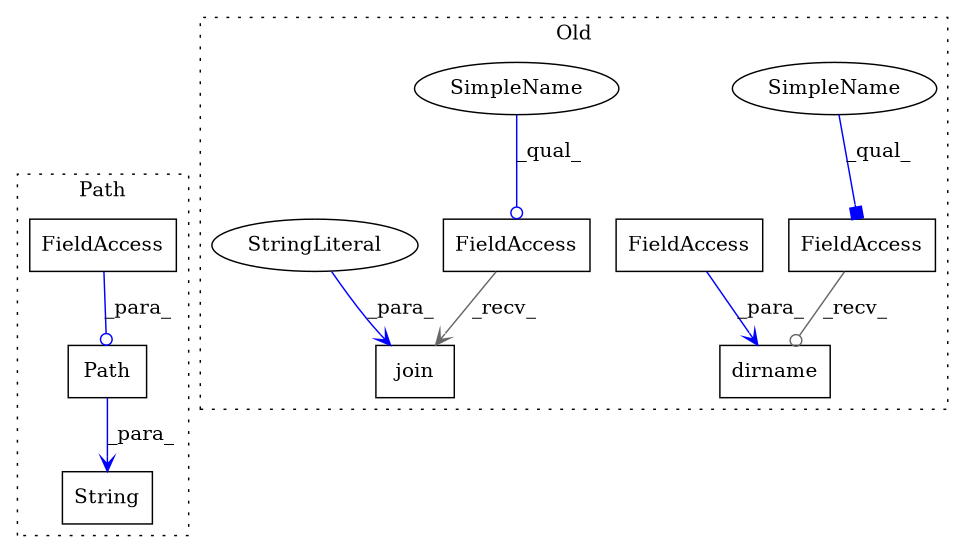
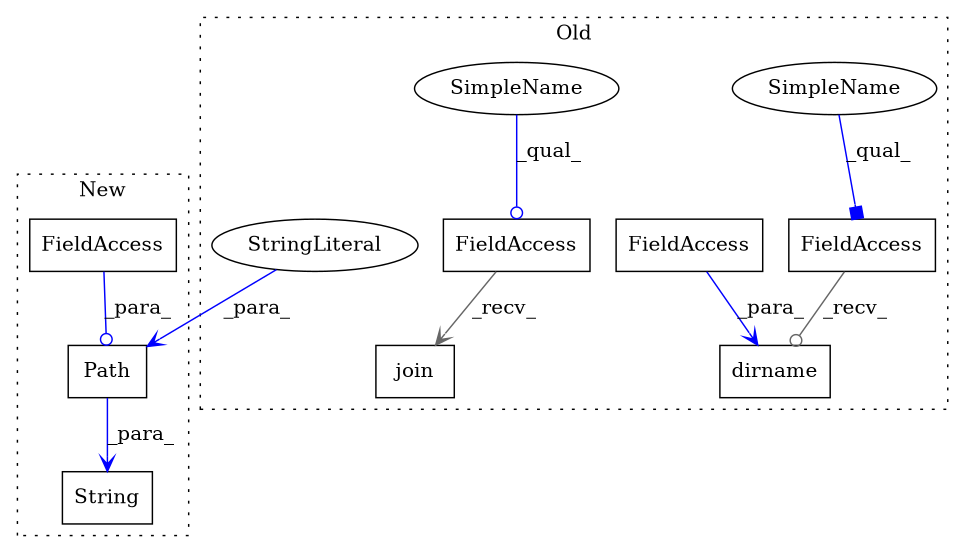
cluster "Path": label "Path" -> "New"
edge "StringLiteral" -> "join": now "StringLiteral" -> "Path"
